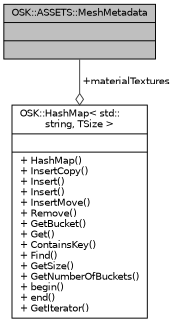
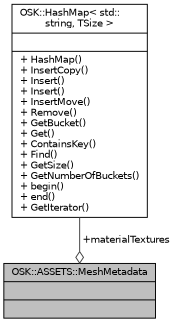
edge "OSK::ASSETS::MeshMetadata" -> "OSK::HashMap< std::": reversed
